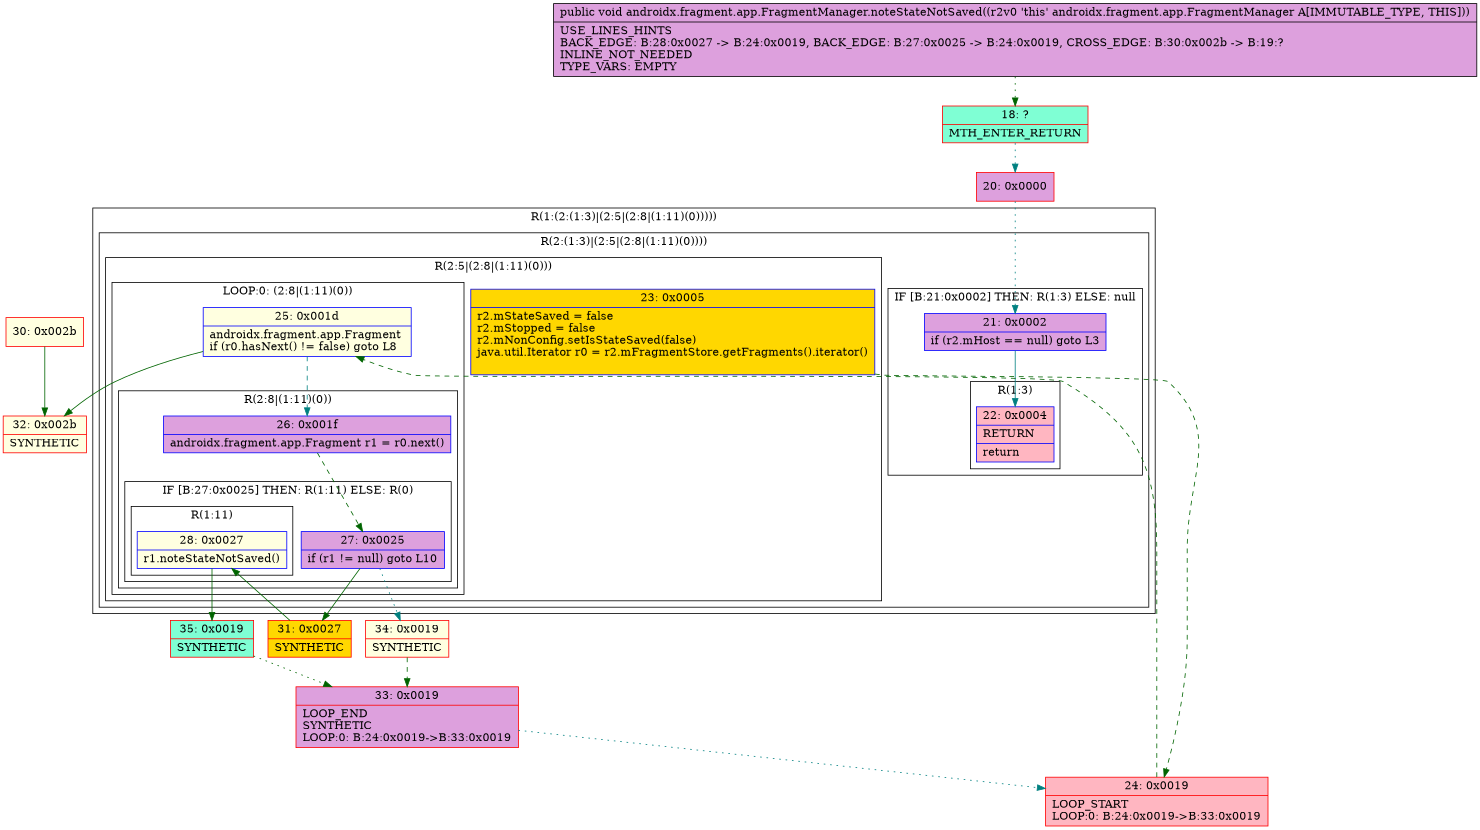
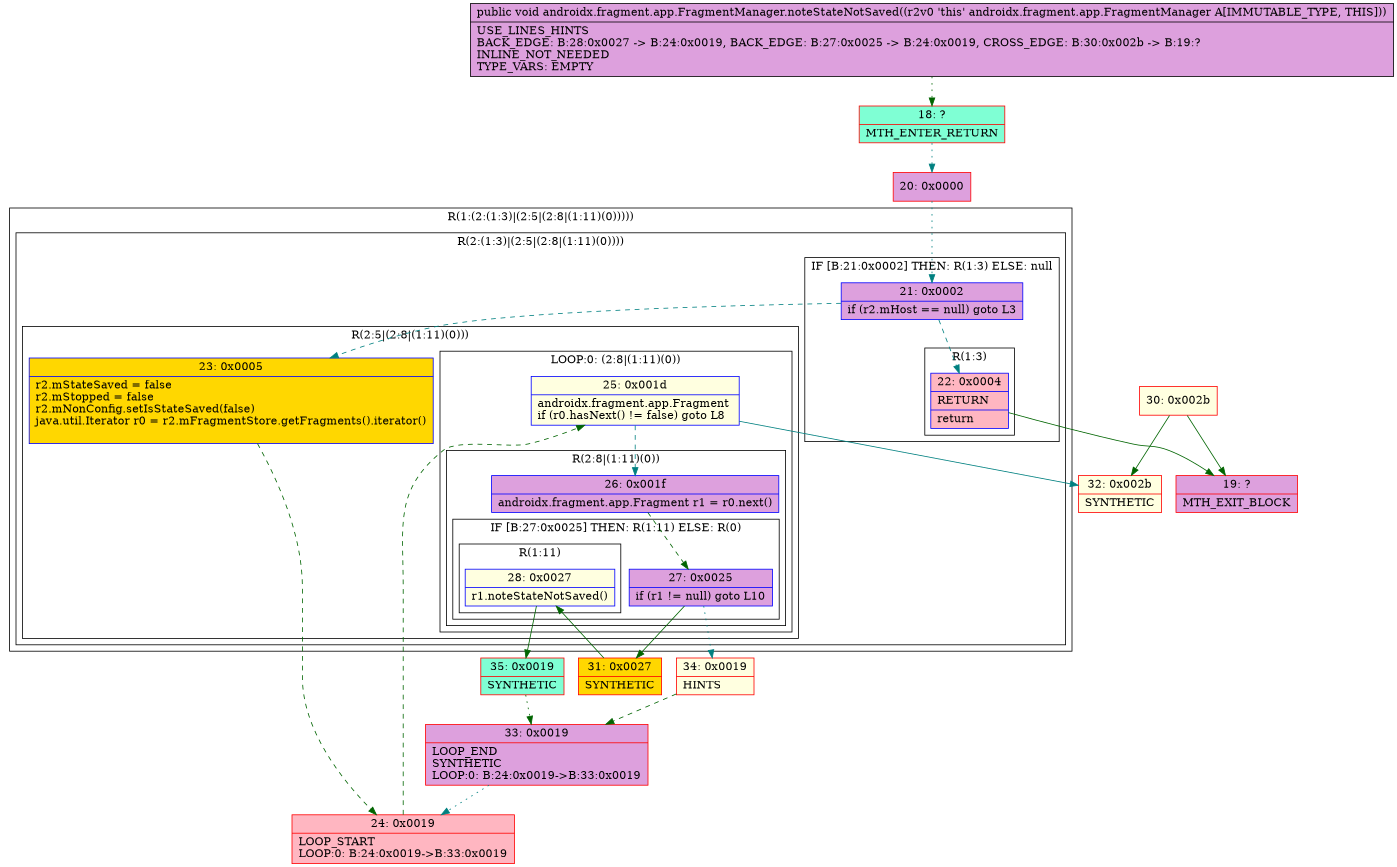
edge "21: 0x0002" -> "23: 0x0005": added
edge "21: 0x0002" -> "22: 0x0004": style solid -> dashed
edge "25: 0x001d" -> "32: 0x002b": color darkgreen -> teal
node "19: ?": added
node "34: 0x0019": text "SYNTHETIC" -> "HINTS"
